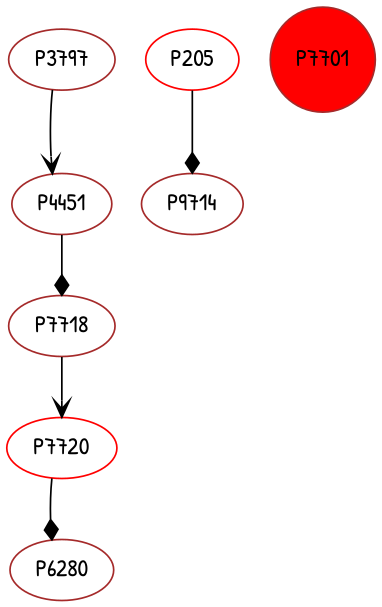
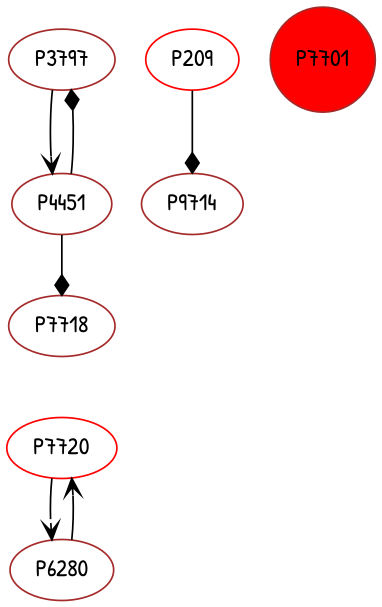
node "P205": label "P205" -> "P209"
edge "P4451" -> "P3797": added
edge "P7718" -> "P7720": now "P6280" -> "P7720"
edge "P7720" -> "P6280": arrowhead diamond -> vee
